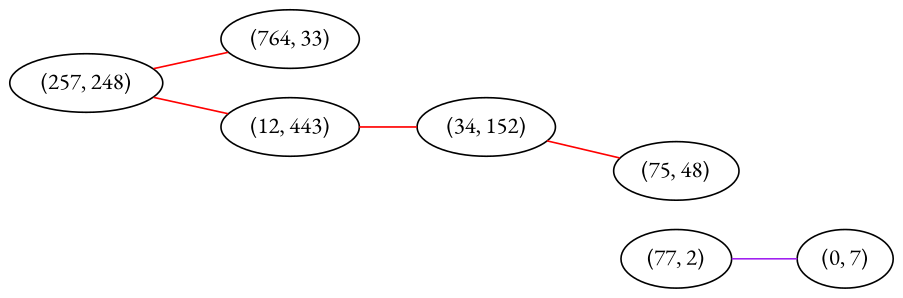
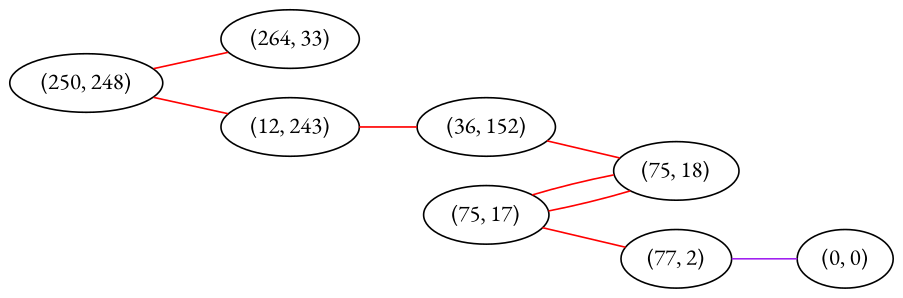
node "(764, 33)": label "(764, 33)" -> "(264, 33)"
node "(257, 248)": label "(257, 248)" -> "(250, 248)"
node "(12, 443)": label "(12, 443)" -> "(12, 243)"
node "(34, 152)": label "(34, 152)" -> "(36, 152)"
node "(75, 48)": label "(75, 48)" -> "(75, 18)"
node "(75, 17)": added
node "(0, 7)": label "(0, 7)" -> "(0, 0)"
